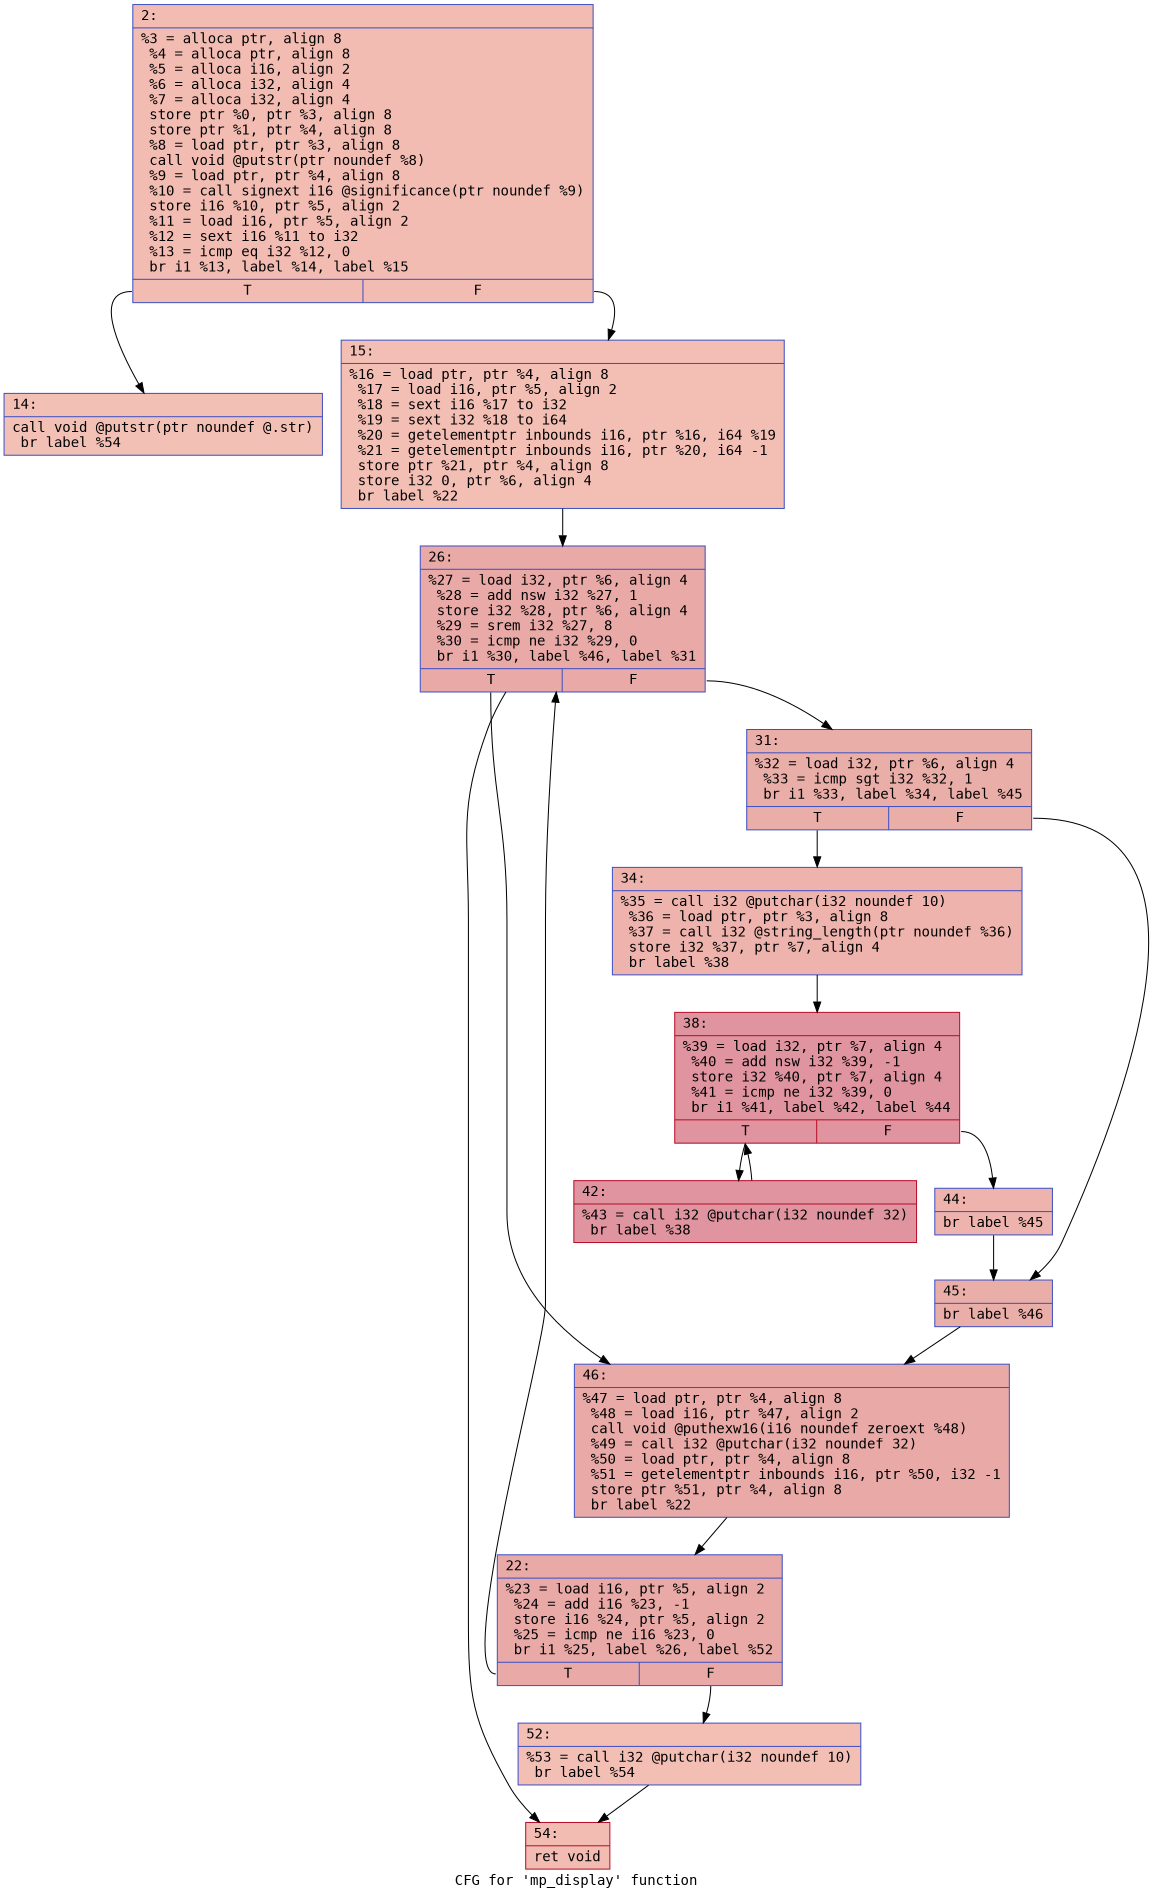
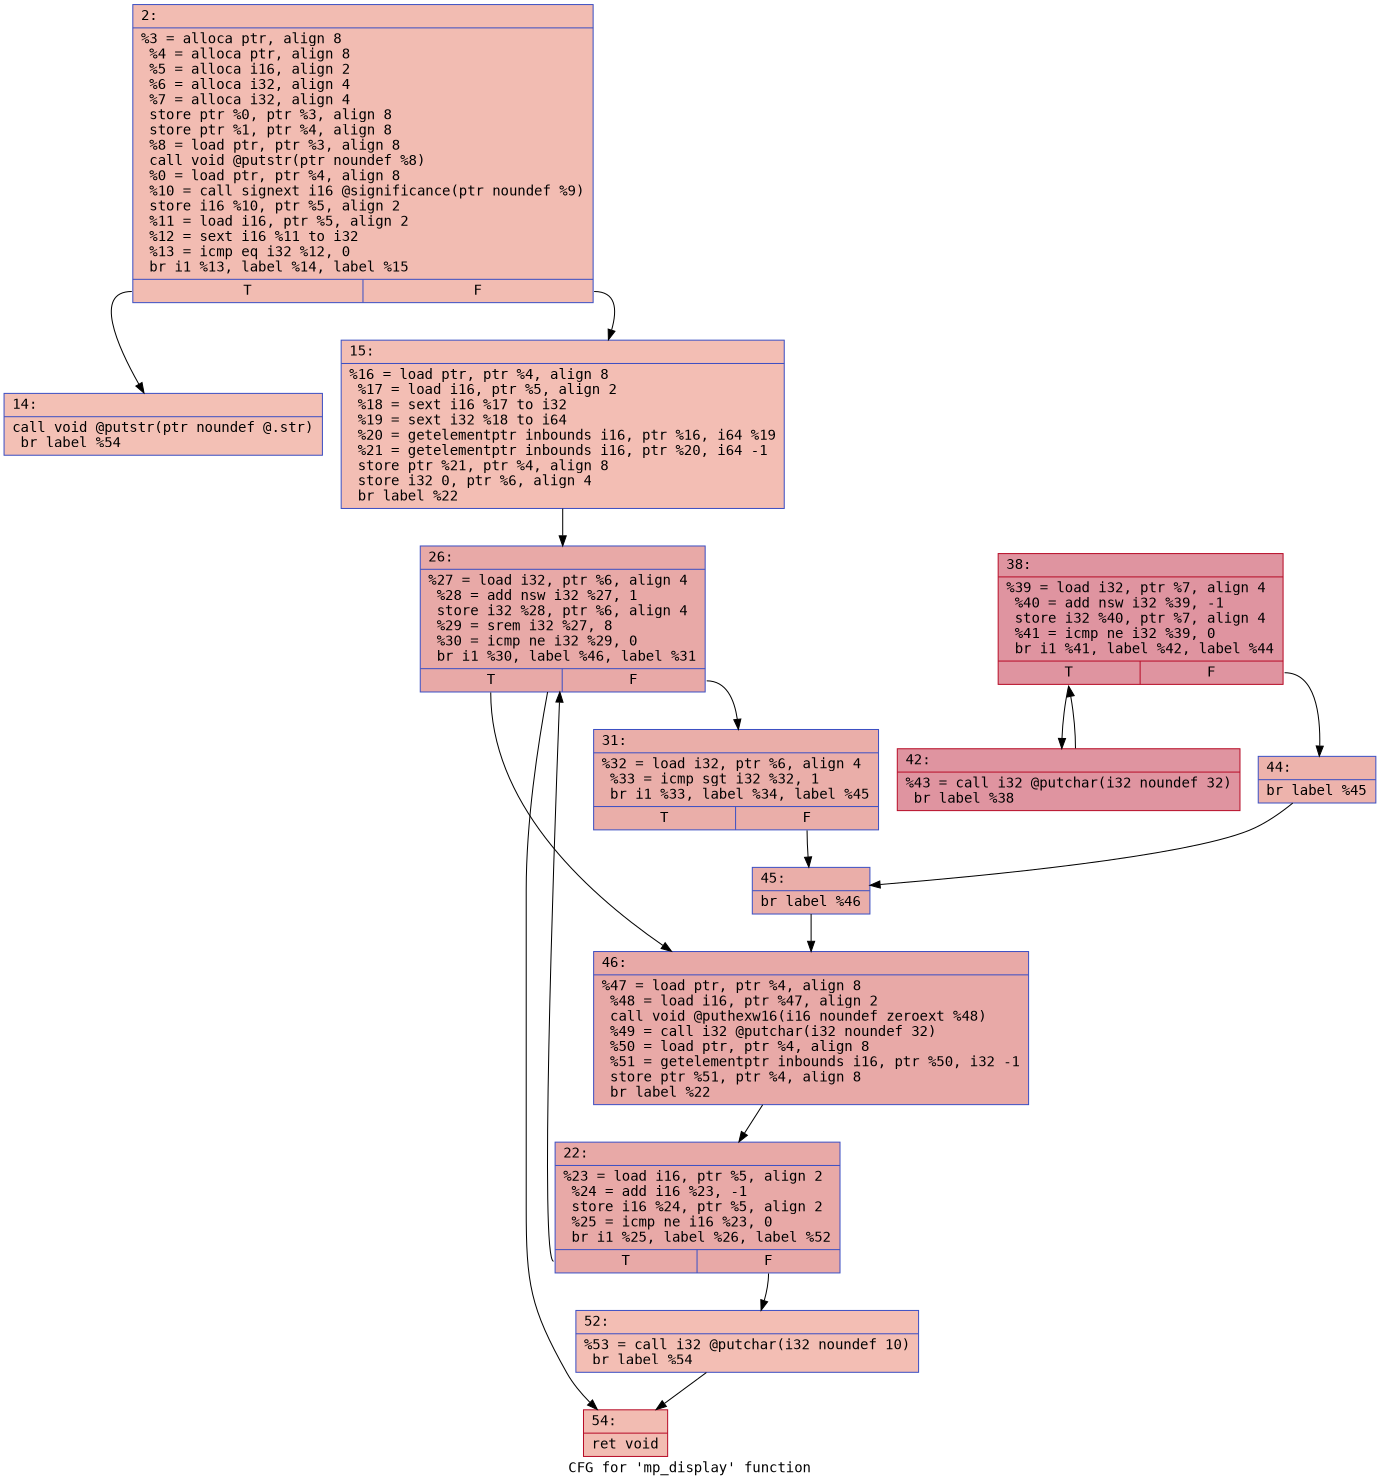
node "2:": text "%9 = load ptr, ptr %4, align 8" -> "%0 = load ptr, ptr %4, align 8"
node "34:": removed
